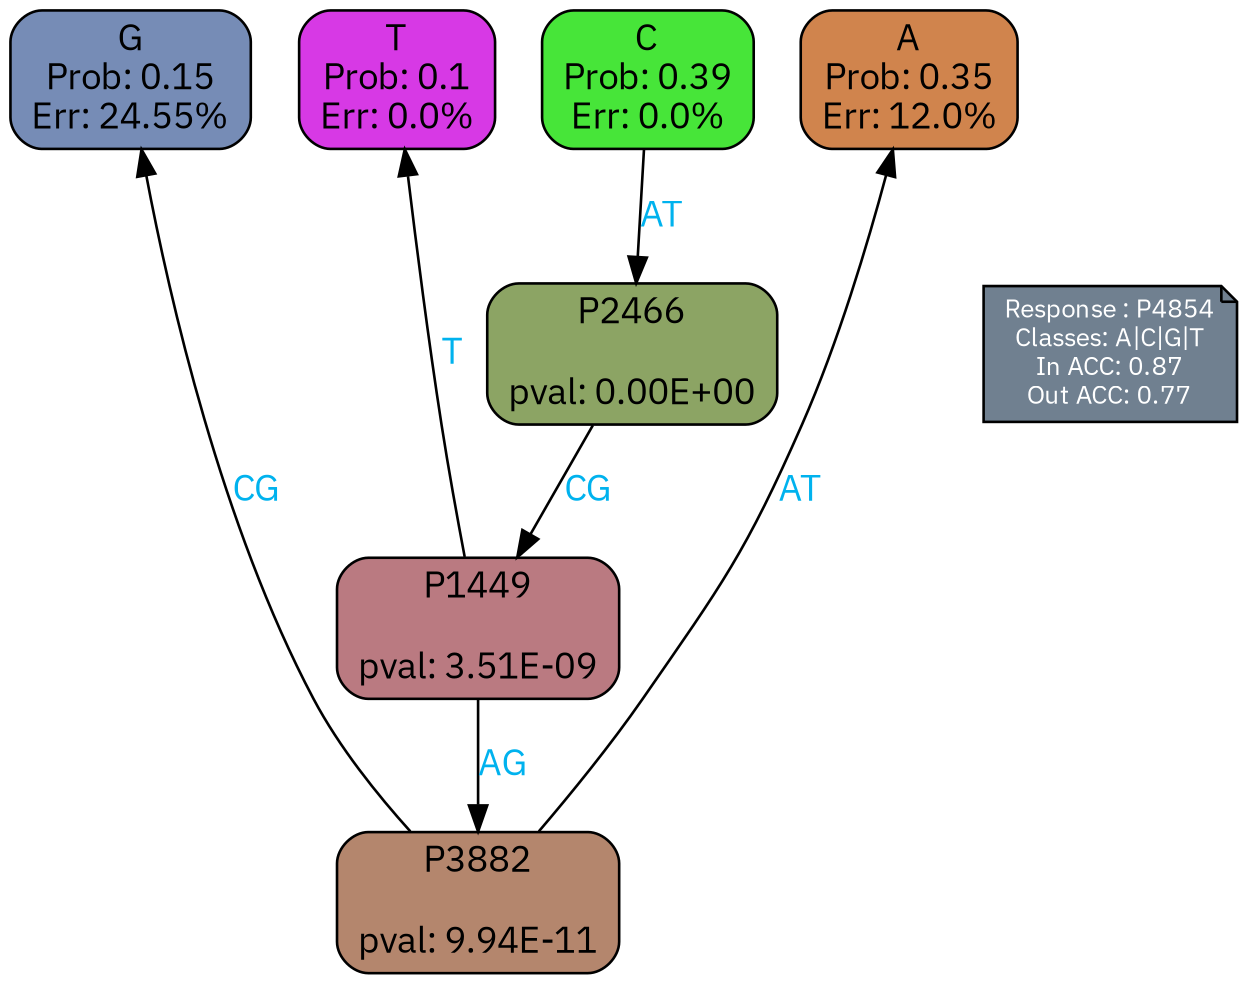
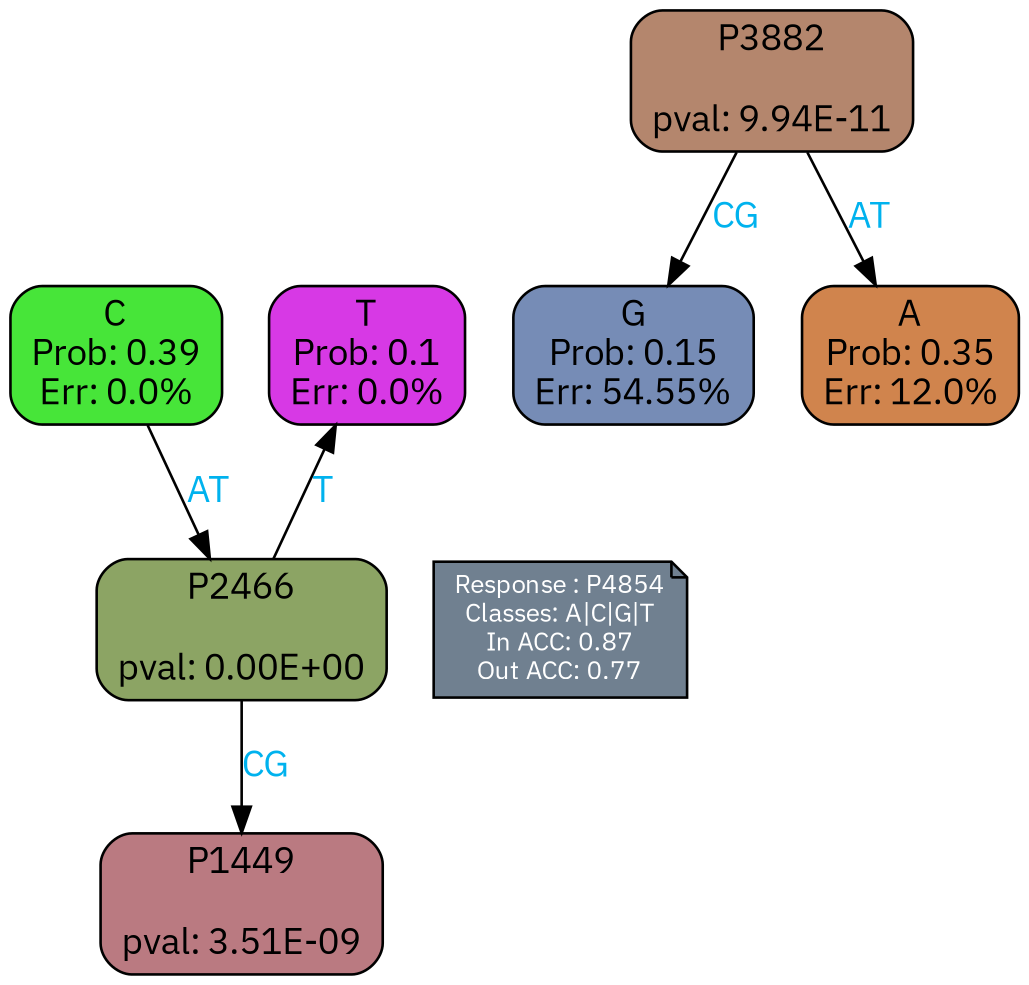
node "G Prob: 0.15 Err: 24.55%": label "G Prob: 0.15 Err: 24.55%" -> "G Prob: 0.15 Err: 54.55%"
edge "P1449 pval: 3.51E-09" -> "T Prob: 0.1 Err: 0.0%": now "P2466 pval: 0.00E+00" -> "T Prob: 0.1 Err: 0.0%"
edge "P1449 pval: 3.51E-09" -> "P3882 pval: 9.94E-11": removed, label "AG"
